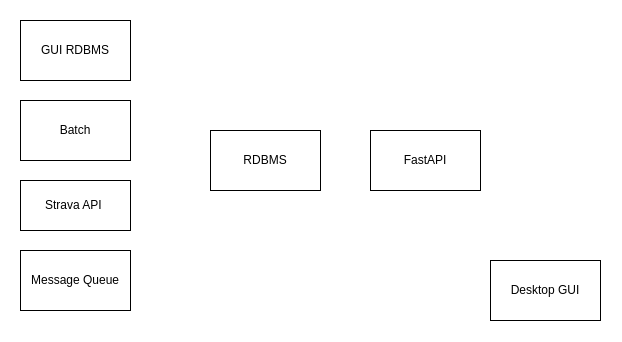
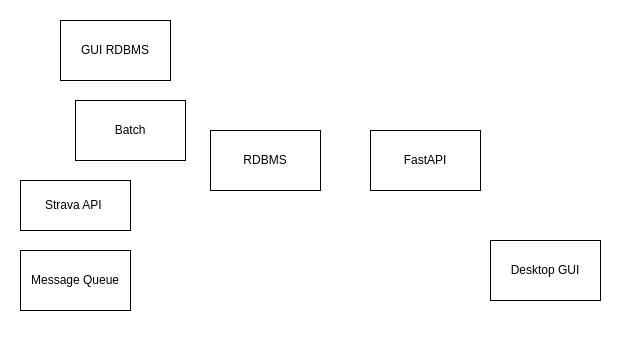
node "GUI RDBMS": moved (76, 51) -> (116, 51)
node "Batch": moved (76, 131) -> (131, 131)
node "Desktop GUI": moved (546, 291) -> (546, 271)
